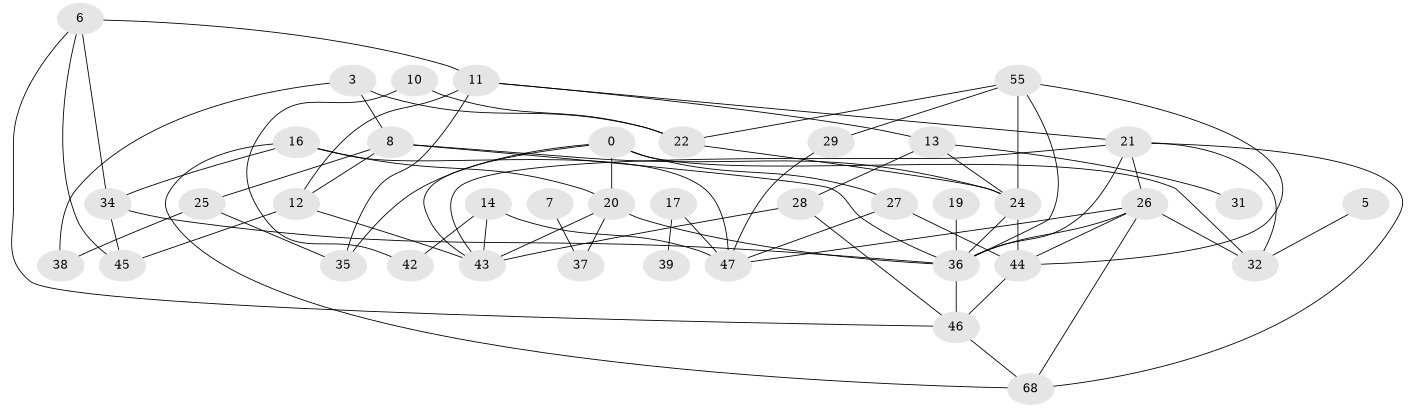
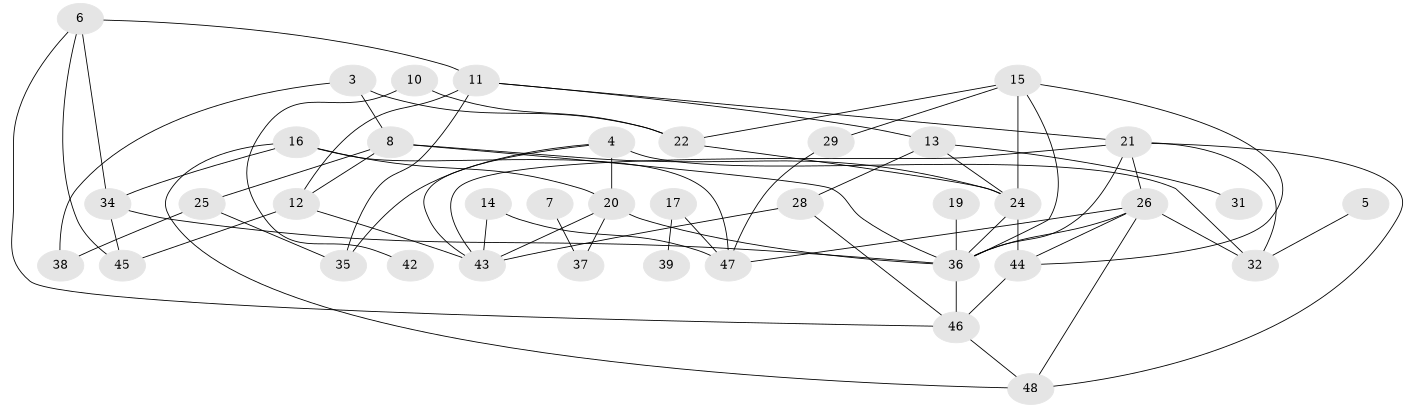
node "55": label "55" -> "15"
node "0": label "0" -> "4"
node "27": removed
edge "14" -- "42": removed
node "68": label "68" -> "48"
